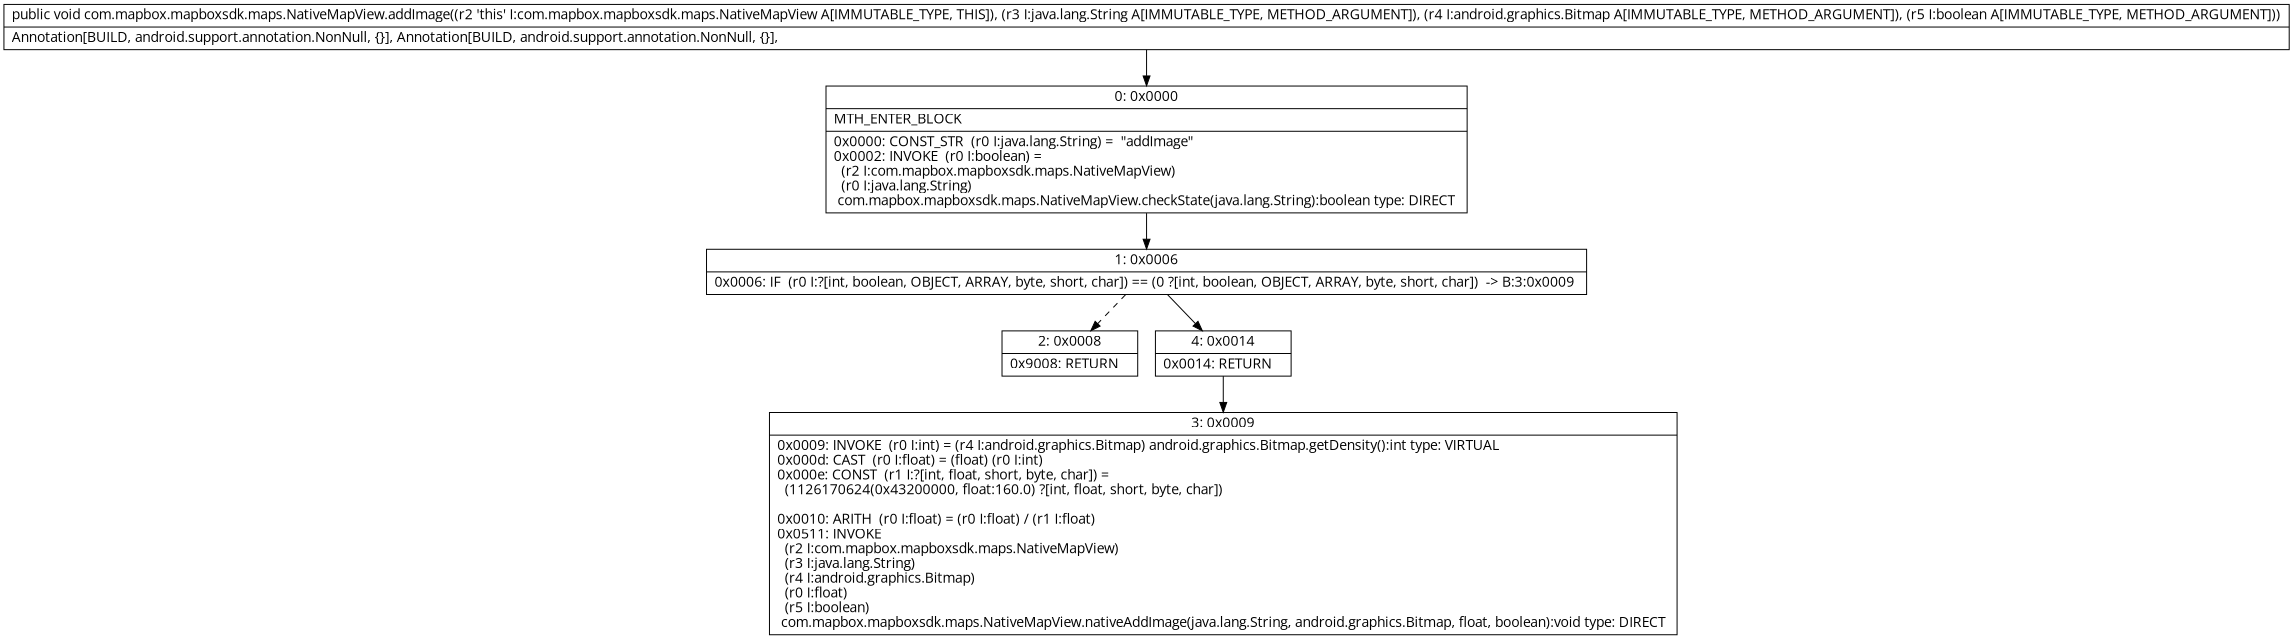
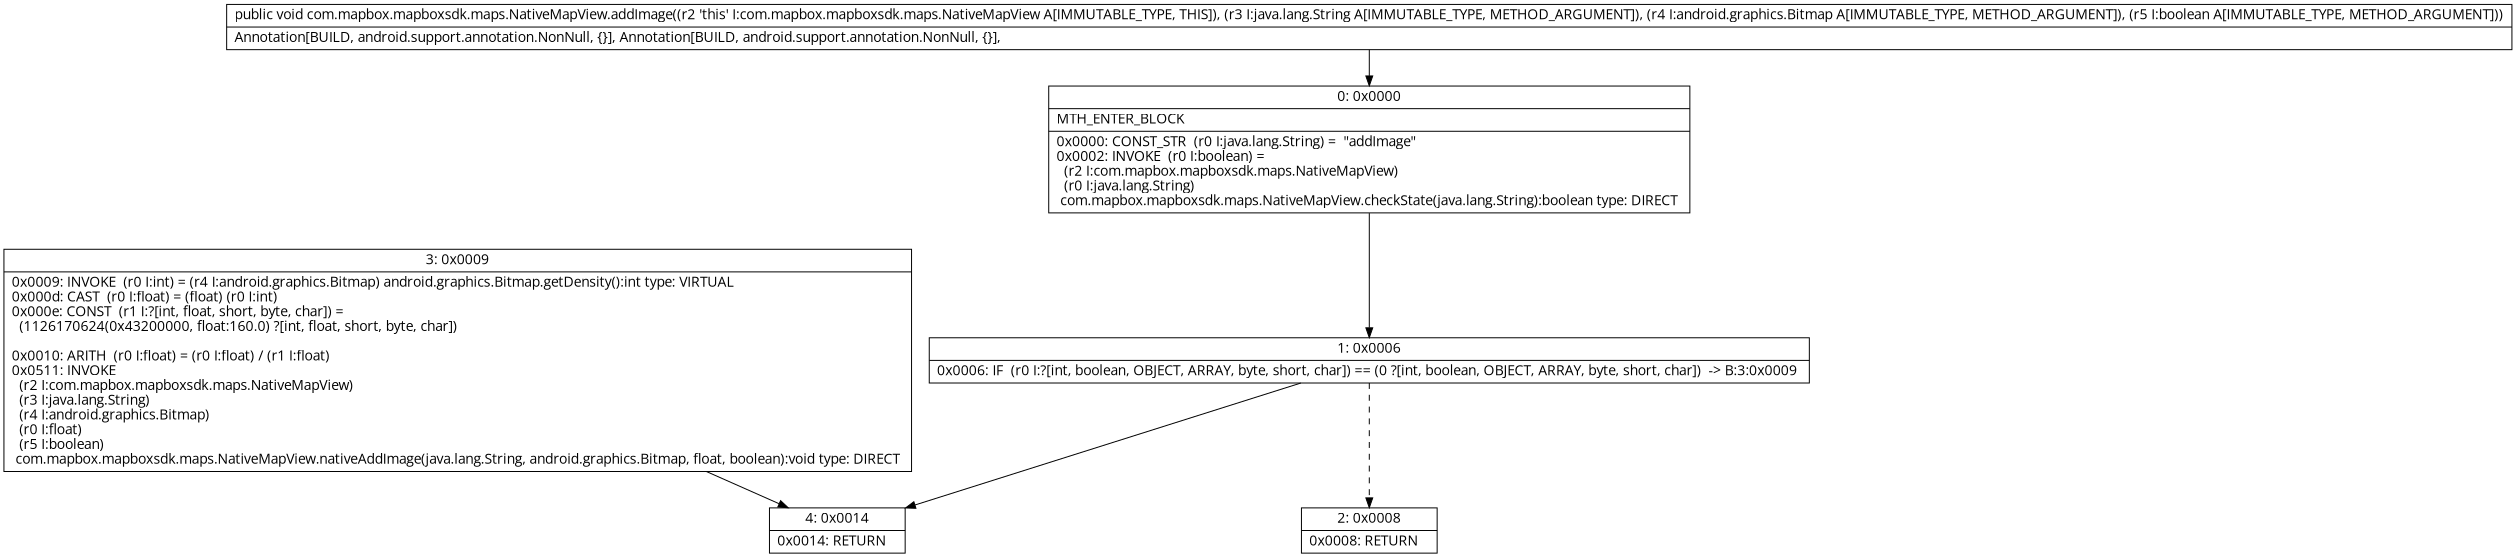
node "2: 0x0008": text "0x9008: RETURN" -> "0x0008: RETURN"
edge "4: 0x0014" -> "3: 0x0009": reversed
